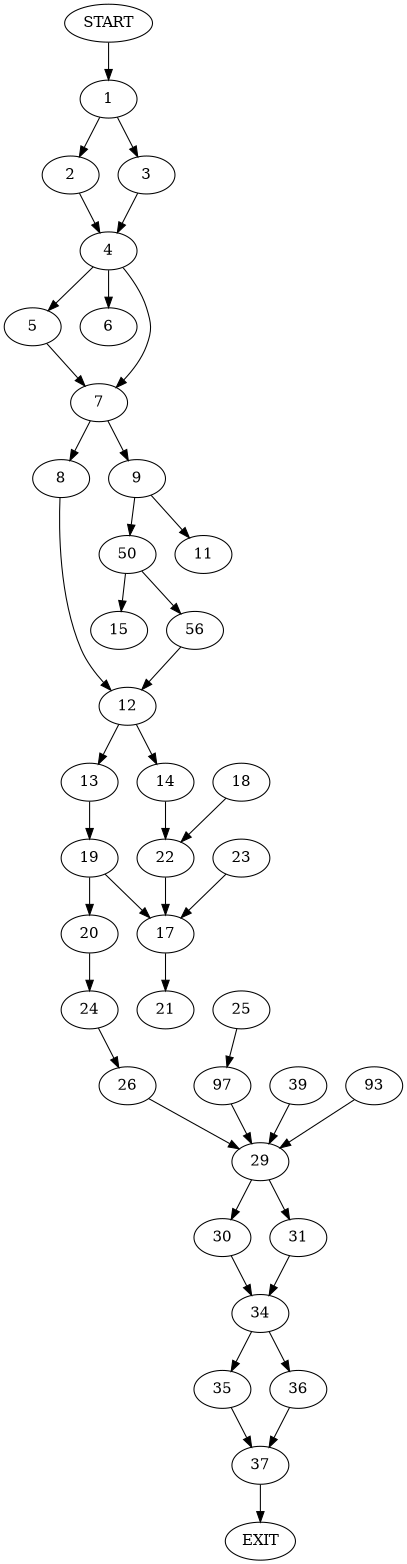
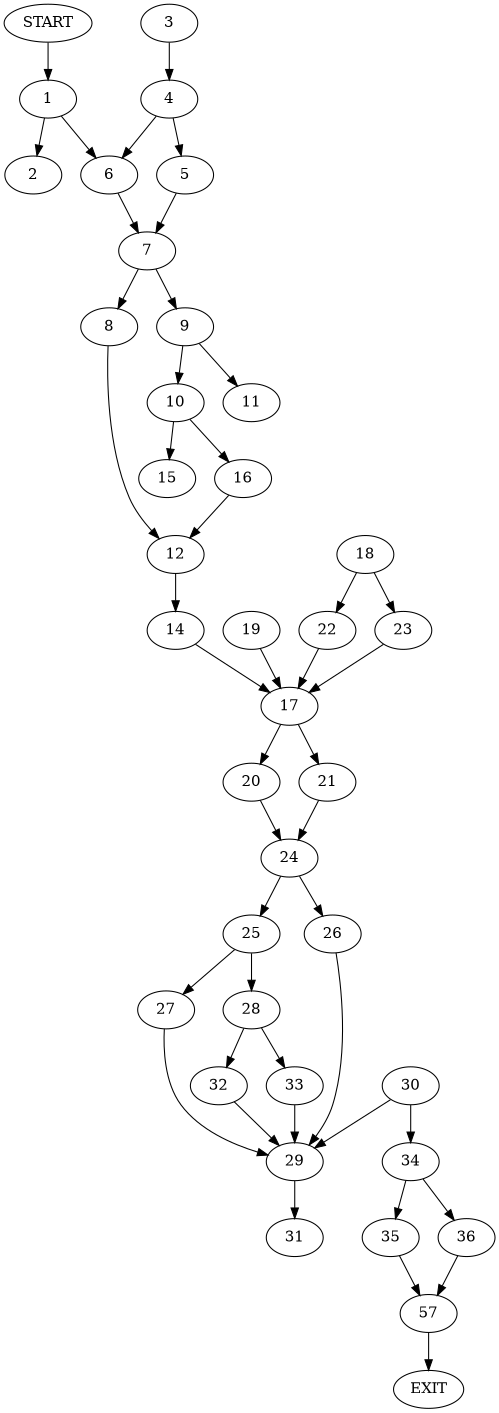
edge "1" -> "3": now "1" -> "6"
edge "2" -> "4": removed
edge "4" -> "7": now "6" -> "7"
node "50": label "50" -> "10"
edge "18" -> "23": added
node "56": label "56" -> "16"
node "13": removed
edge "14" -> "22": now "14" -> "17"
edge "21" -> "24": added
edge "19" -> "20": now "17" -> "20"
edge "24" -> "25": added
node "28": added
node "97": label "97" -> "27"
node "39": label "39" -> "32"
node "93": label "93" -> "33"
edge "29" -> "30": reversed
edge "31" -> "34": removed
node "37": label "37" -> "57"
